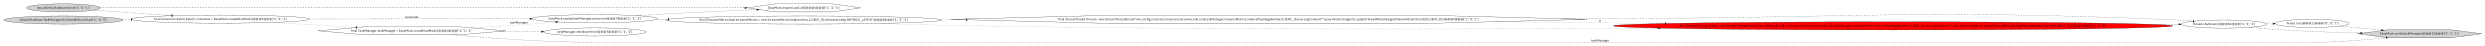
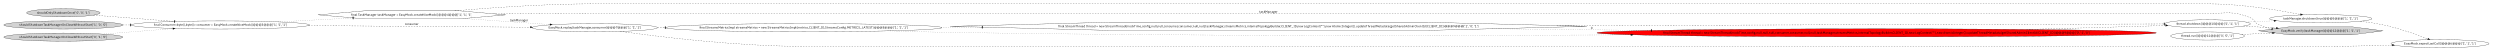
edge "shouldOnlyShutdownOnce['0', '0', '1']" -> "EasyMock.expectLastCall()@@@6@@@['1', '1', '1']": now "taskManager.shutdown(true)@@@5@@@['1', '1', '1']" -> "EasyMock.expectLastCall()@@@6@@@['1', '1', '1']"
node "EasyMock.expectLastCall()@@@6@@@['1', '1', '1']": shape hexagon -> ellipse
edge "thread.shutdown()@@@10@@@['1', '1', '1']" -> "thread.run()@@@11@@@['0', '0', '1']": now "thread.shutdown()@@@10@@@['1', '1', '1']" -> "taskManager.shutdown(true)@@@5@@@['1', '1', '1']"
node "shouldShutdownTaskManagerOnCloseWithoutStart['0', '1', '0']": added
